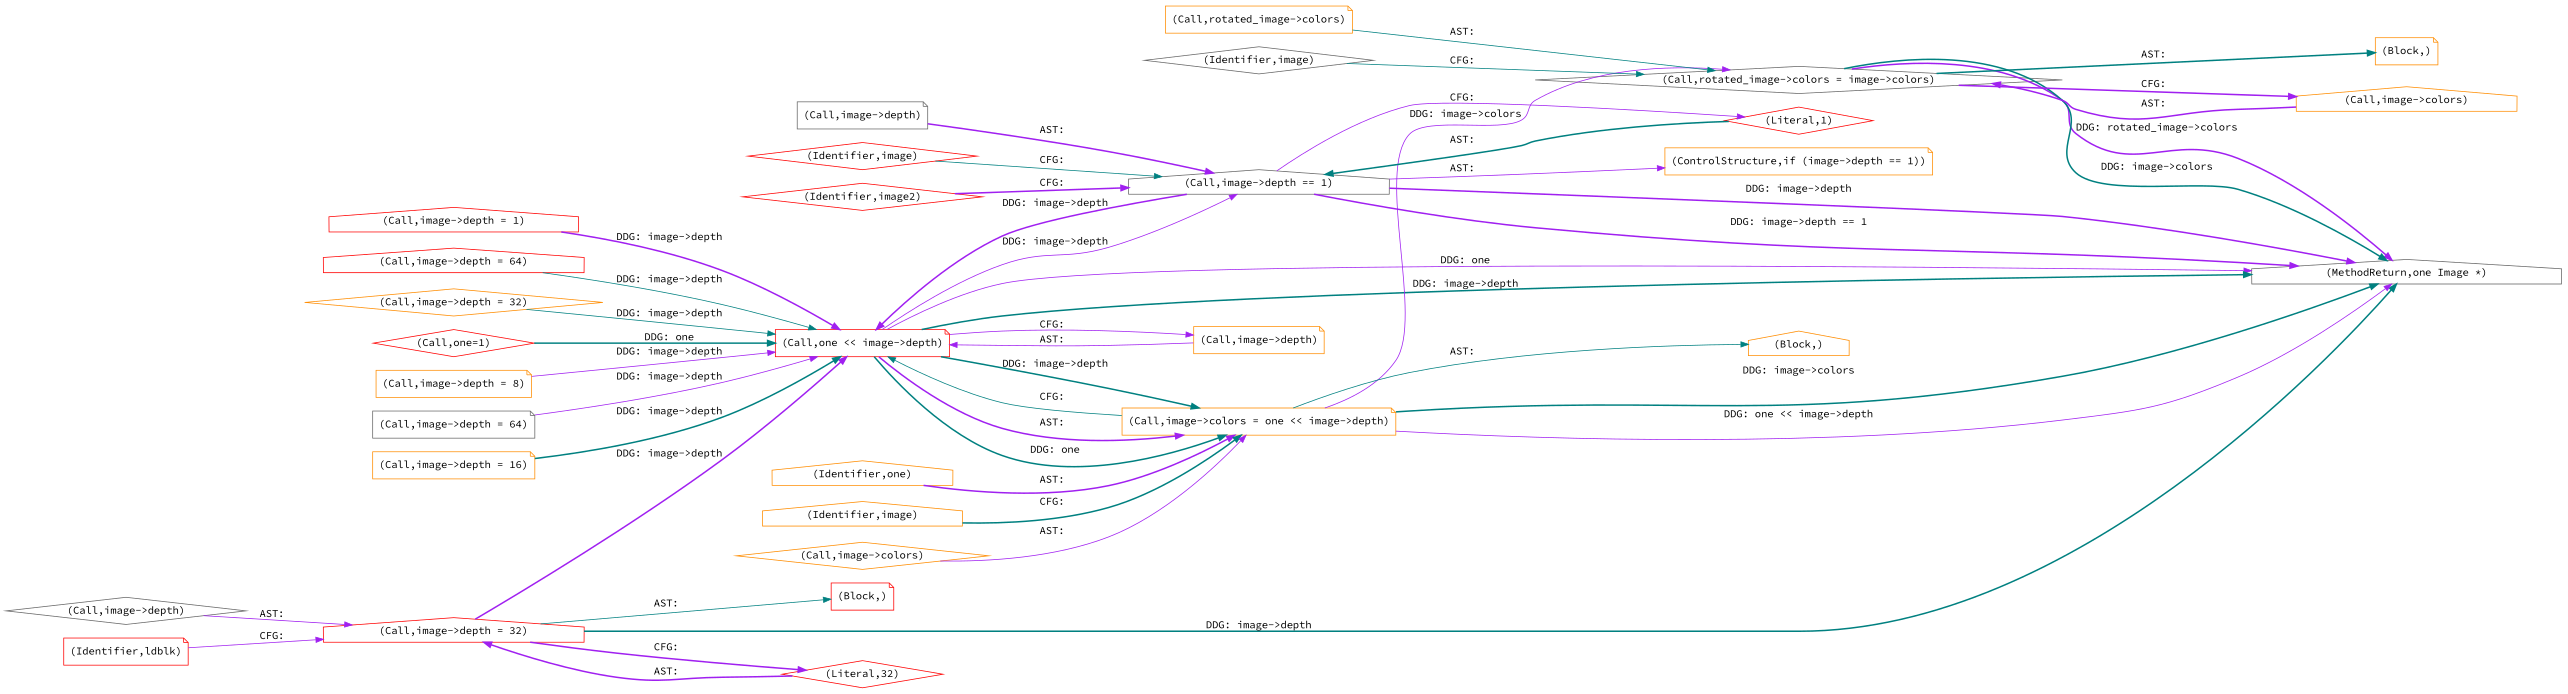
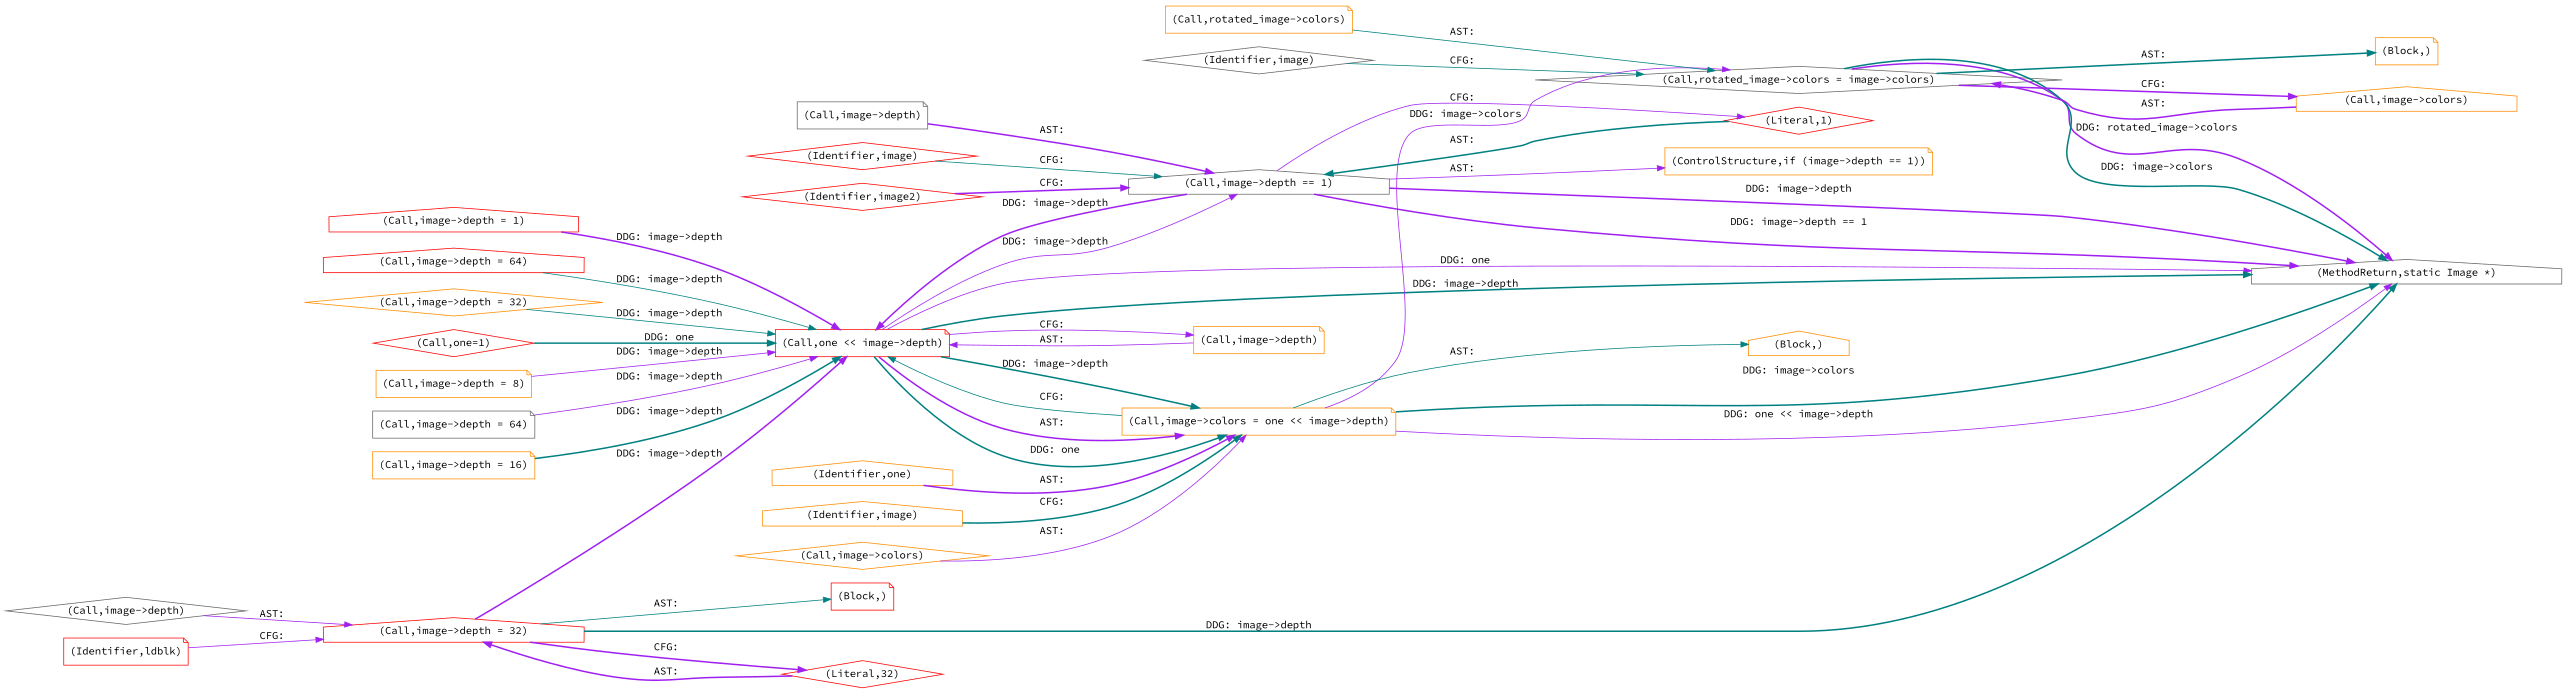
node "(MethodReturn,one Image *)": label "(MethodReturn,one Image *)" -> "(MethodReturn,static Image *)"
